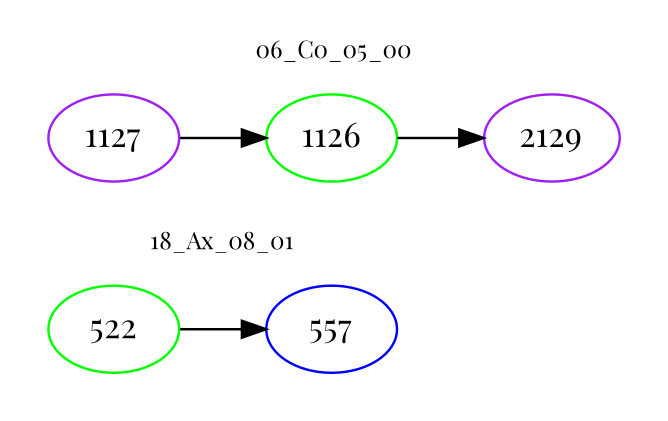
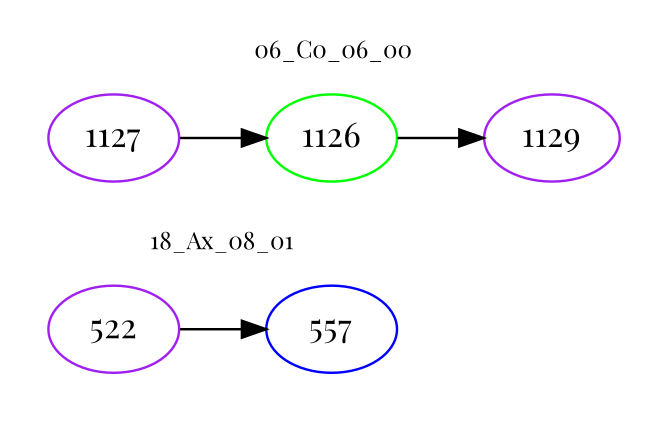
cluster "06_C0_05_00": label "06_C0_05_00" -> "06_C0_06_00"
node "2129": label "2129" -> "1129"
node "522": color green -> purple
